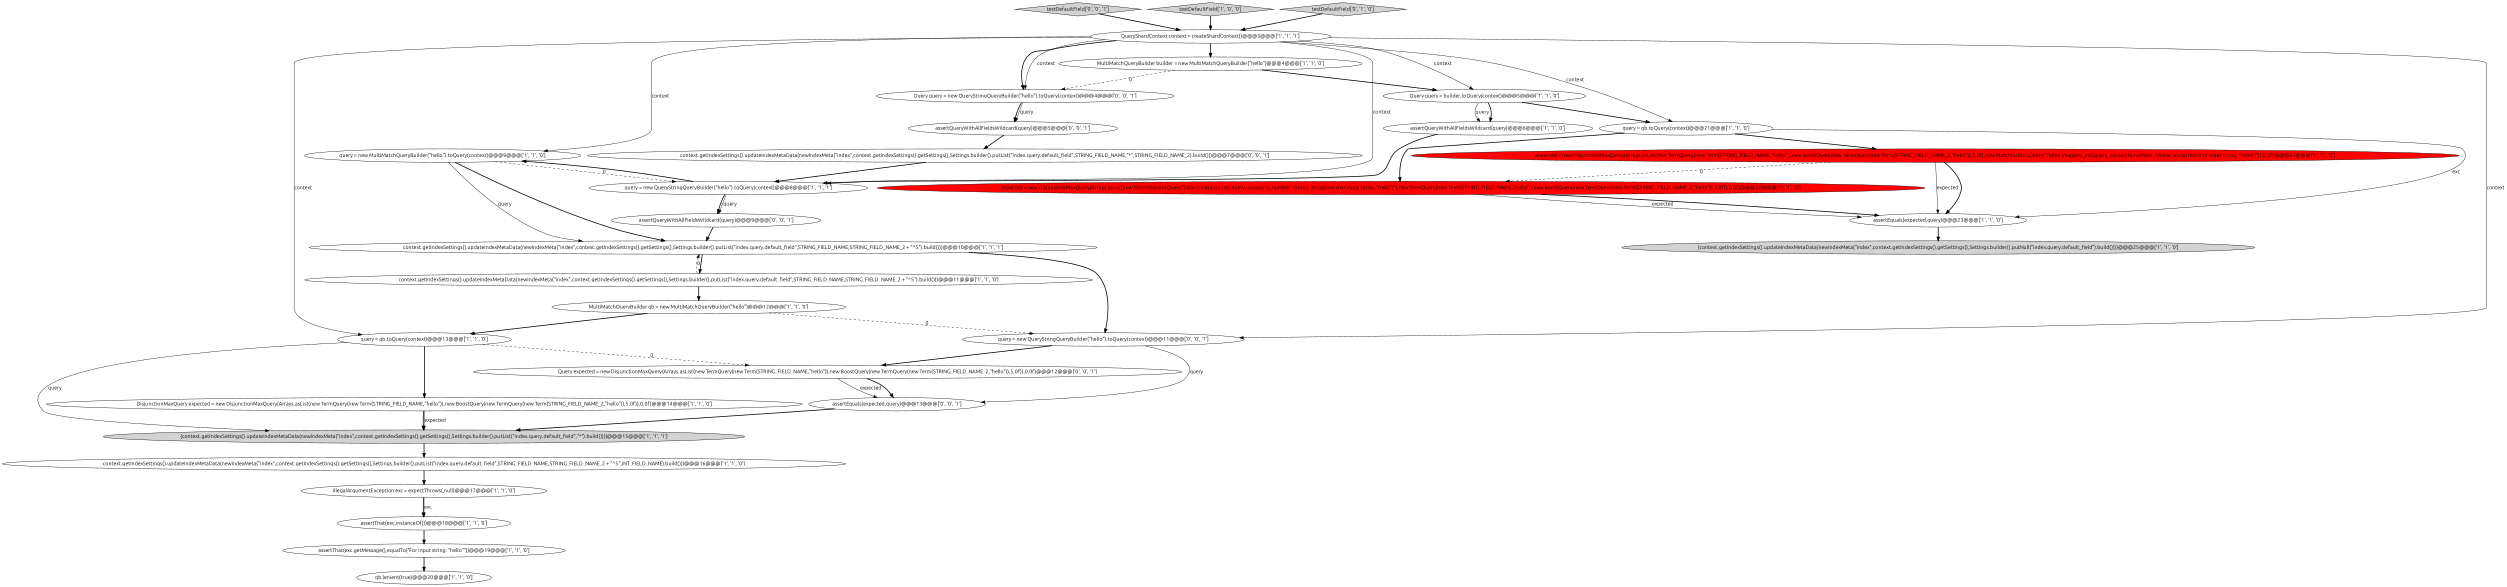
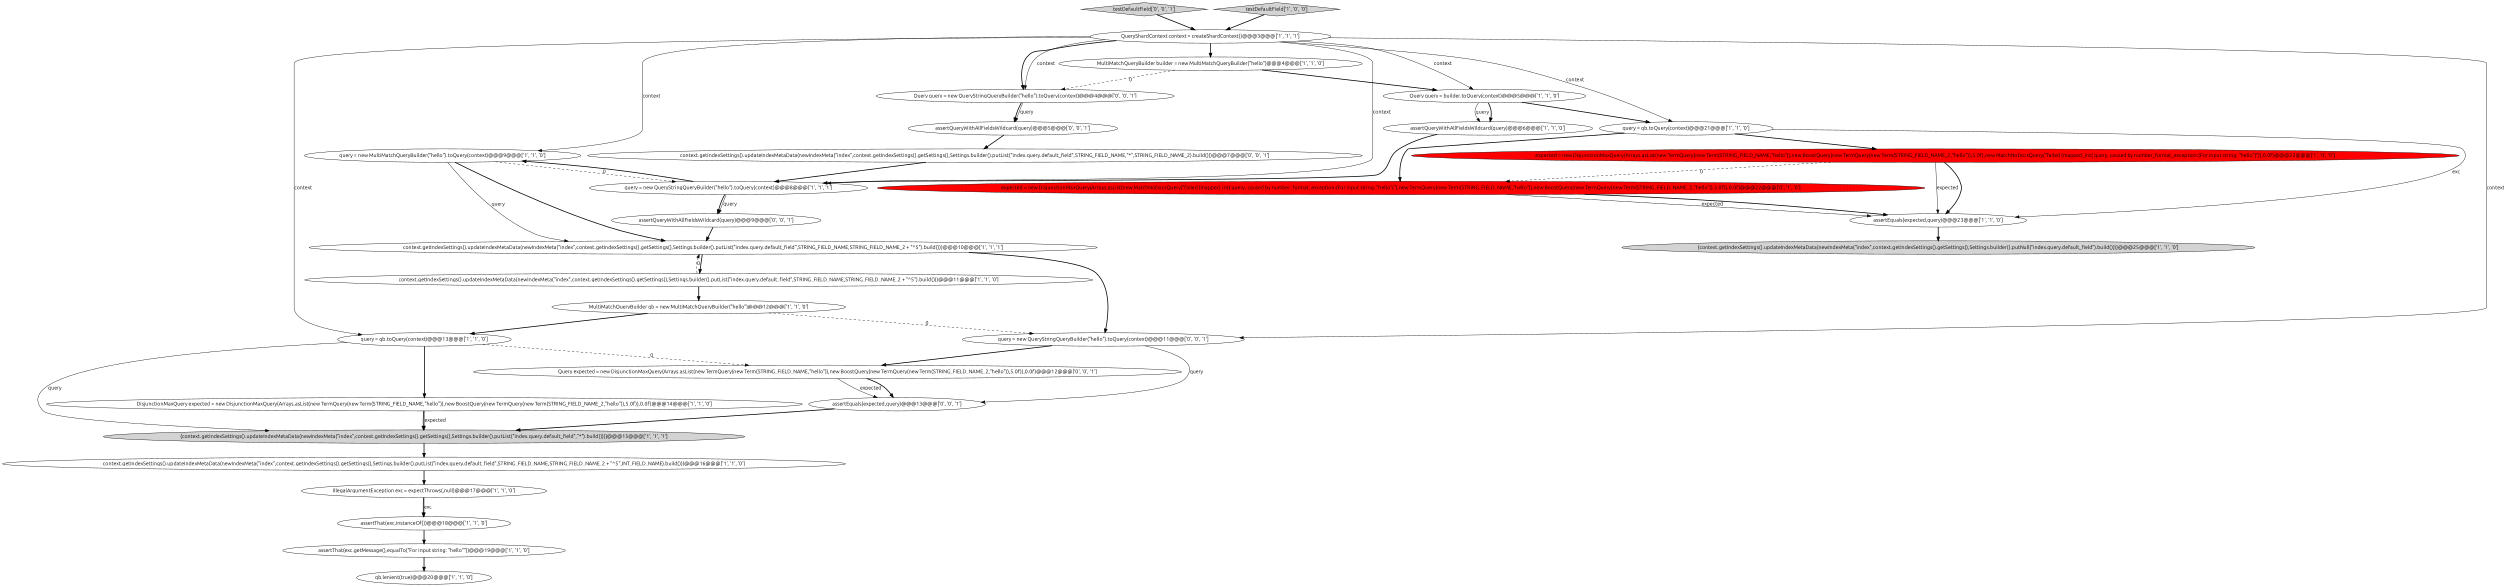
node "testDefaultField['0', '1', '0']": removed
